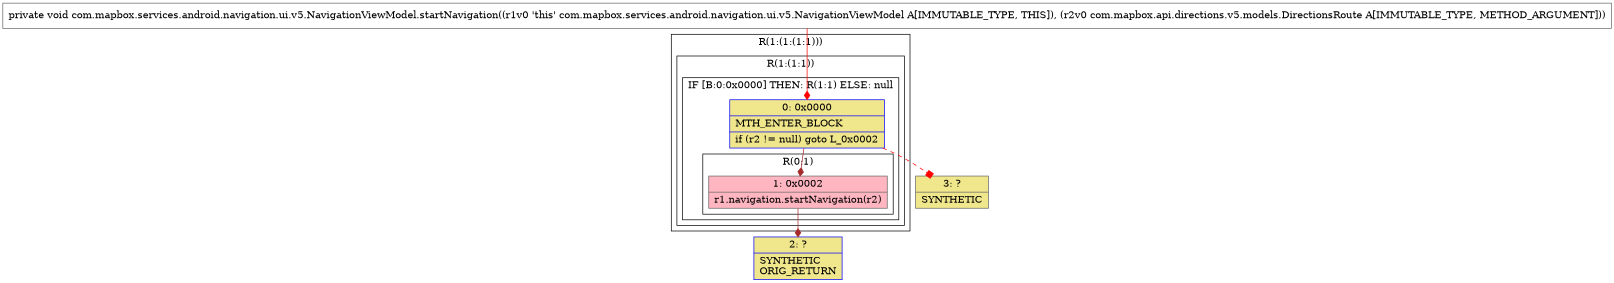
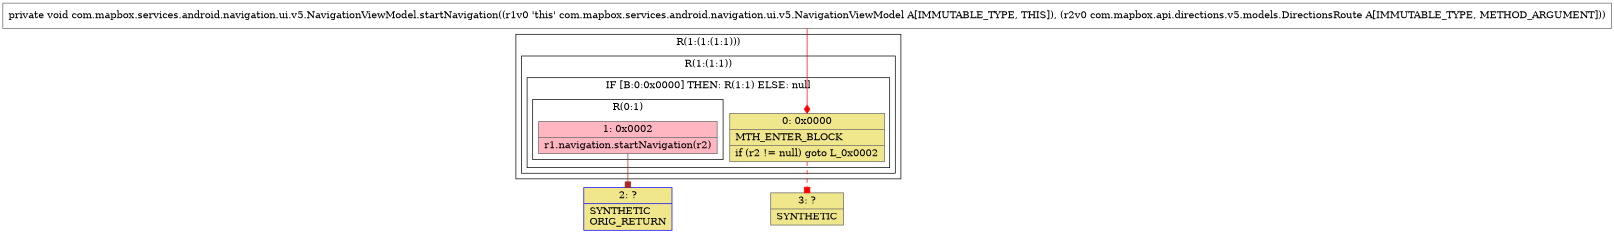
node "0: 0x0000": color blue -> gray40
edge "0: 0x0000" -> "1: 0x0002": removed
edge "1: 0x0002" -> "2: ?": arrowhead diamond -> box
